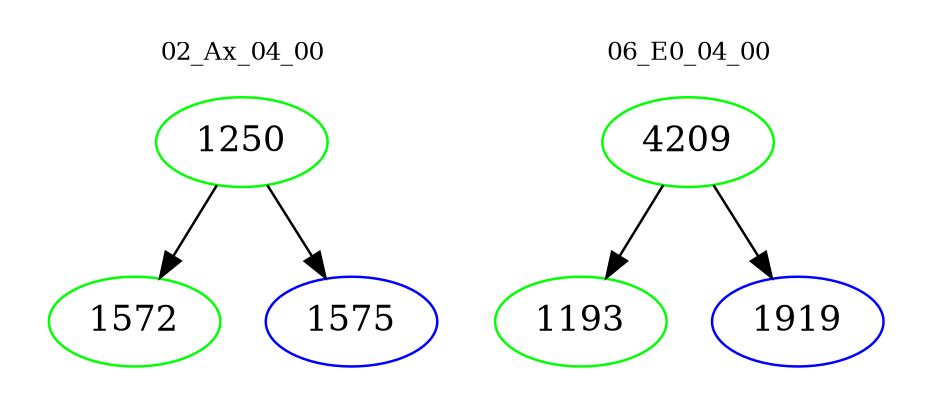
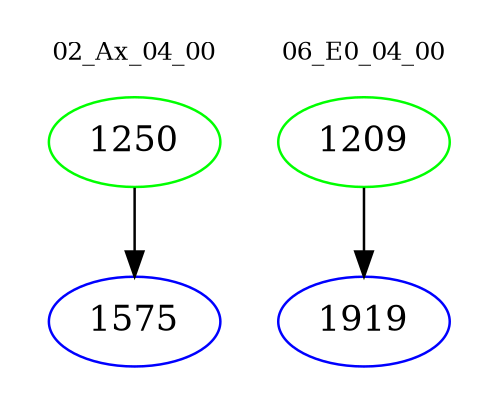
node "4209": label "4209" -> "1209"
node "1572": removed
node "1193": removed
